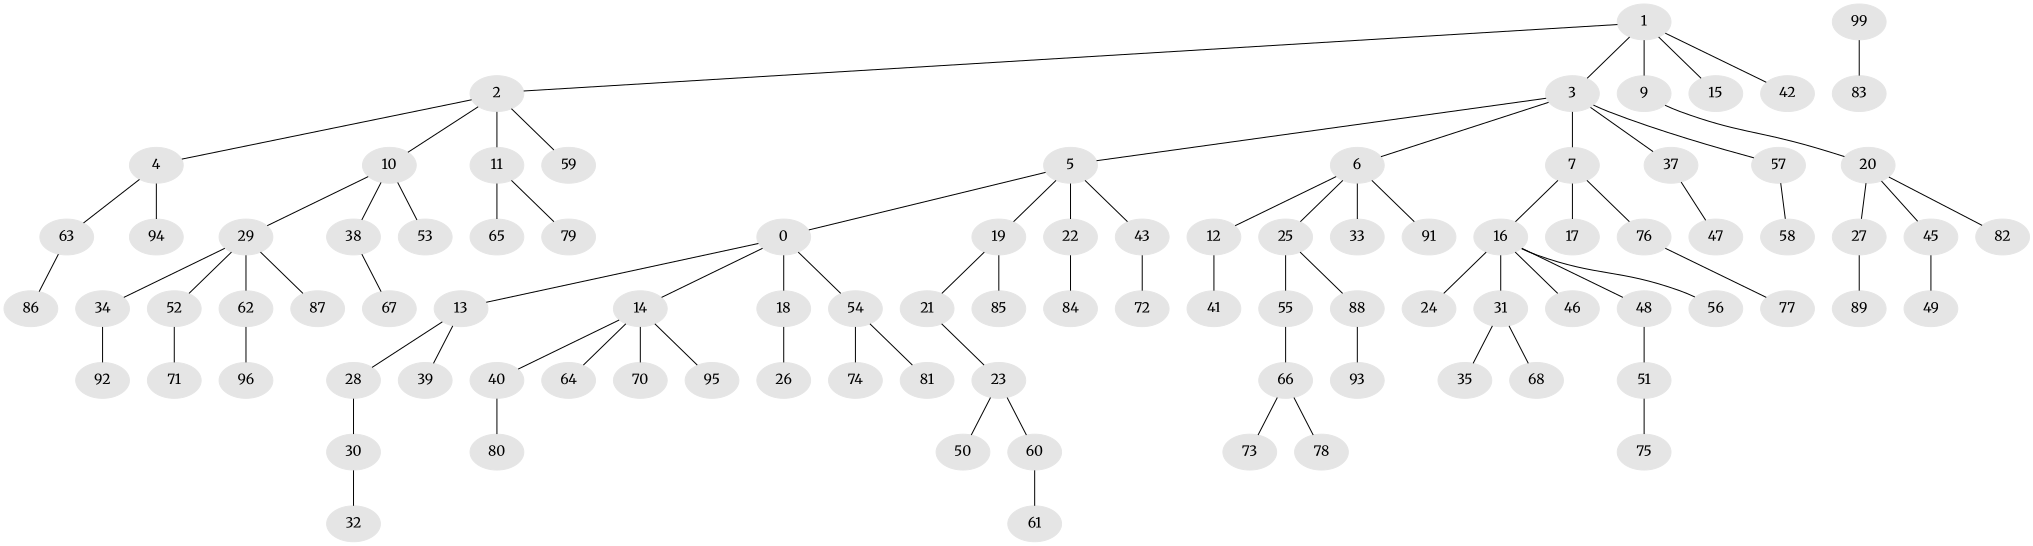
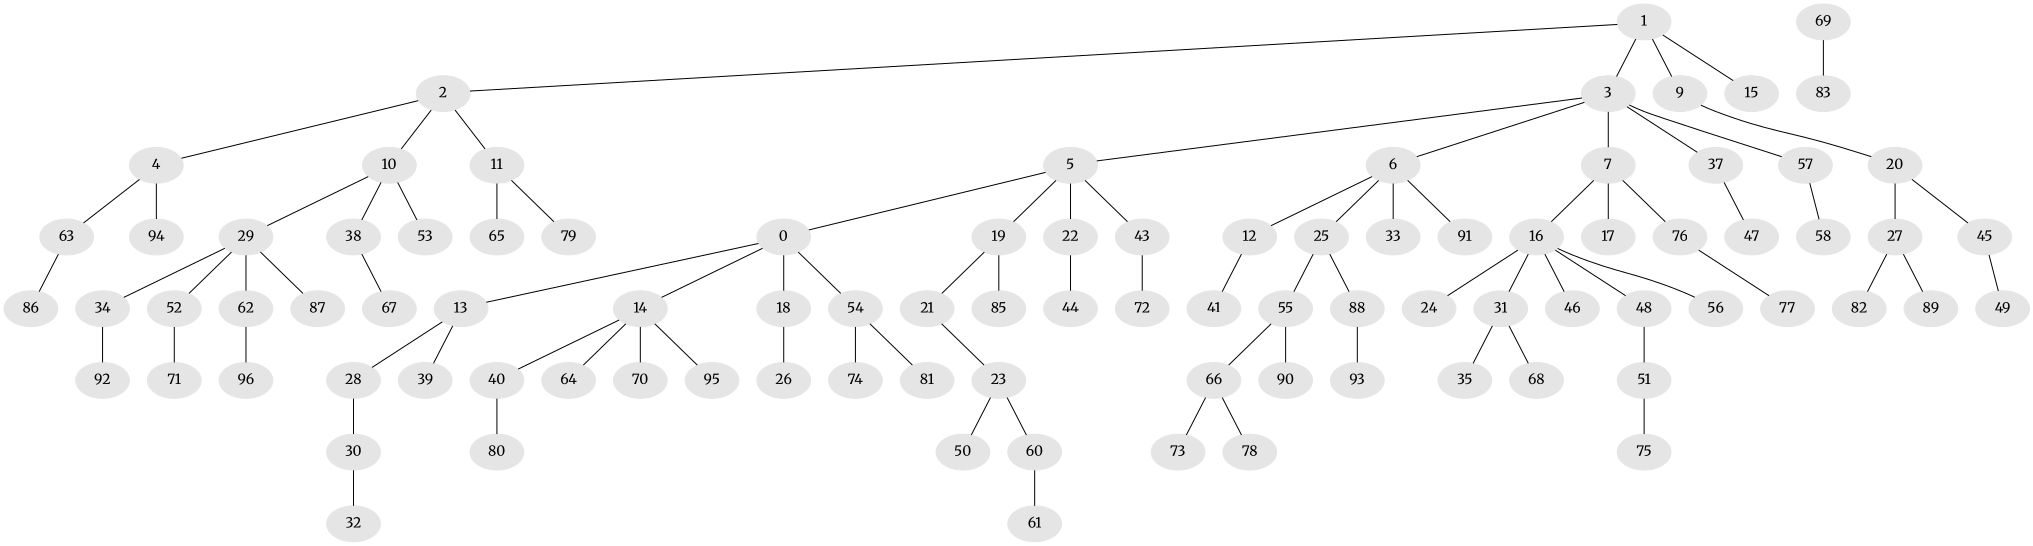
node "99": label "99" -> "69"
node "42": removed
node "59": removed
edge "20" -- "82": now "27" -- "82"
node "84": label "84" -> "44"
node "90": added
